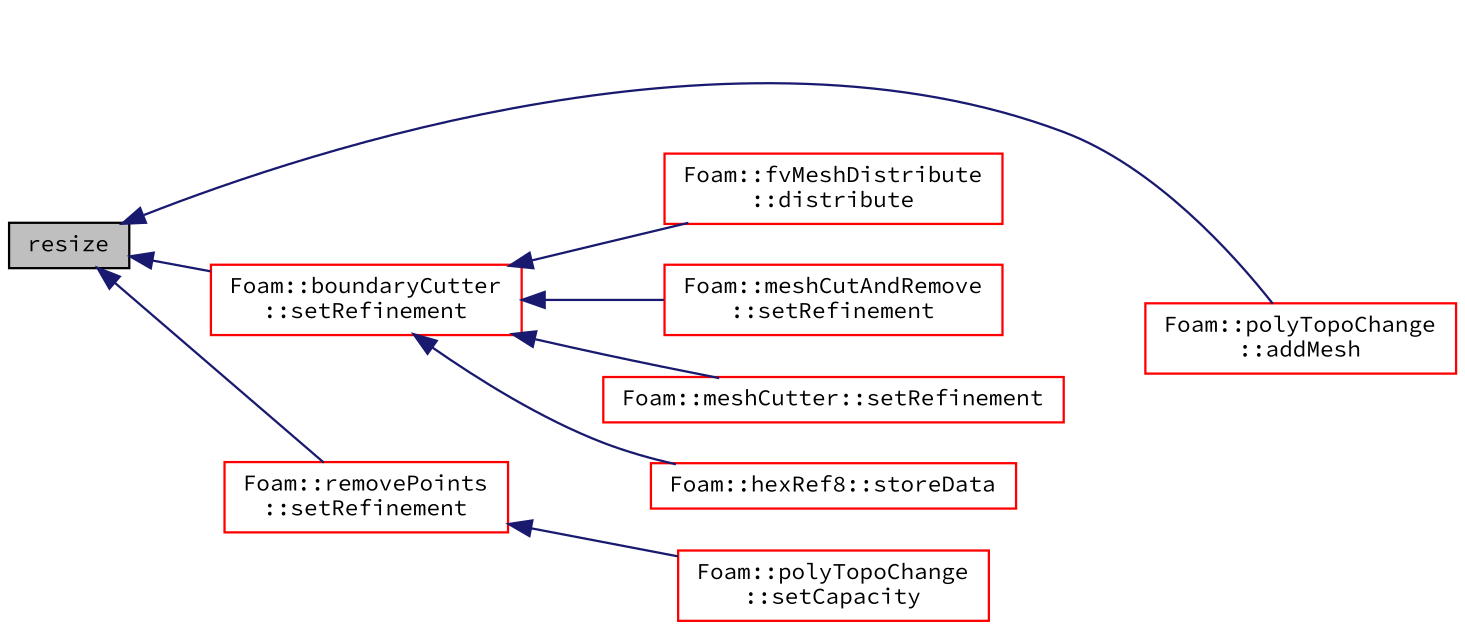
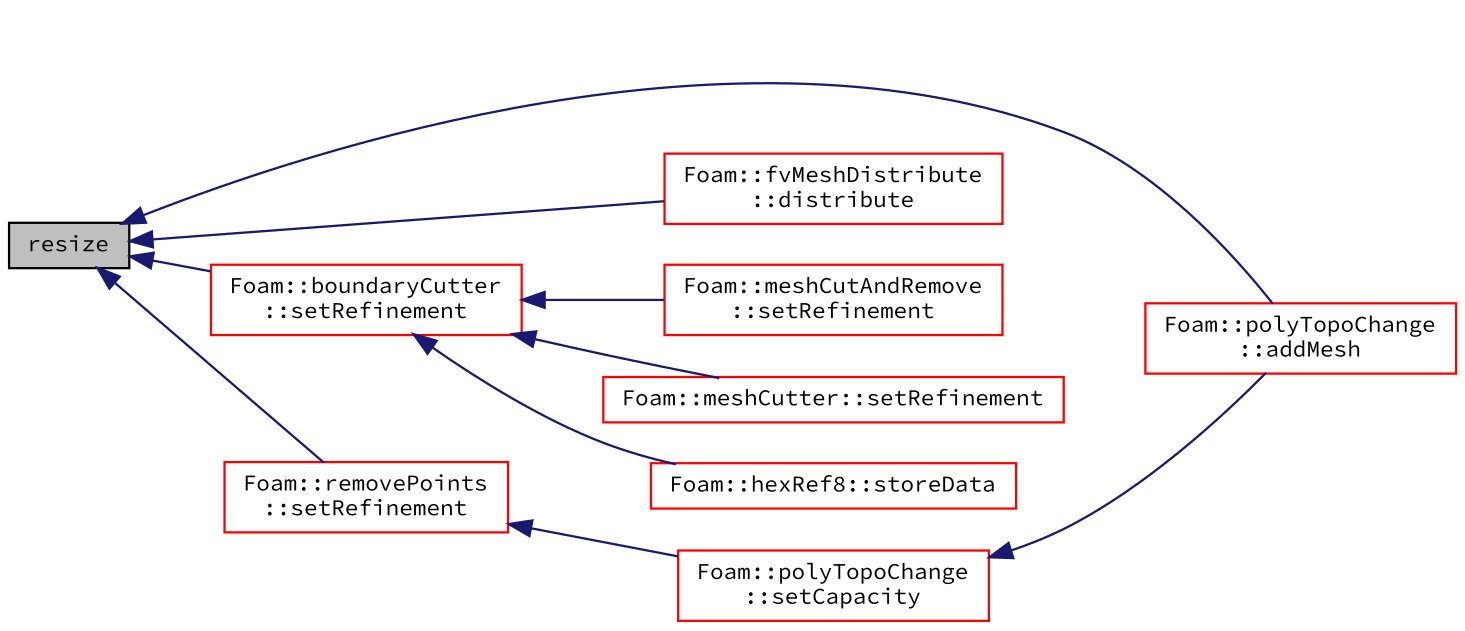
edge "Foam::fvMeshDistribute ::distribute" -> "Foam::boundaryCutter ::setRefinement": now "Foam::fvMeshDistribute ::distribute" -> "resize"
edge "Foam::polyTopoChange ::addMesh" -> "Foam::polyTopoChange ::setCapacity": added
